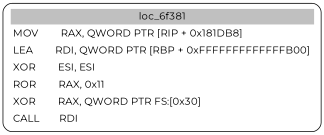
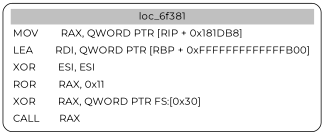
node "loc_6f381": text "CALL       RDI" -> "CALL       RAX"
